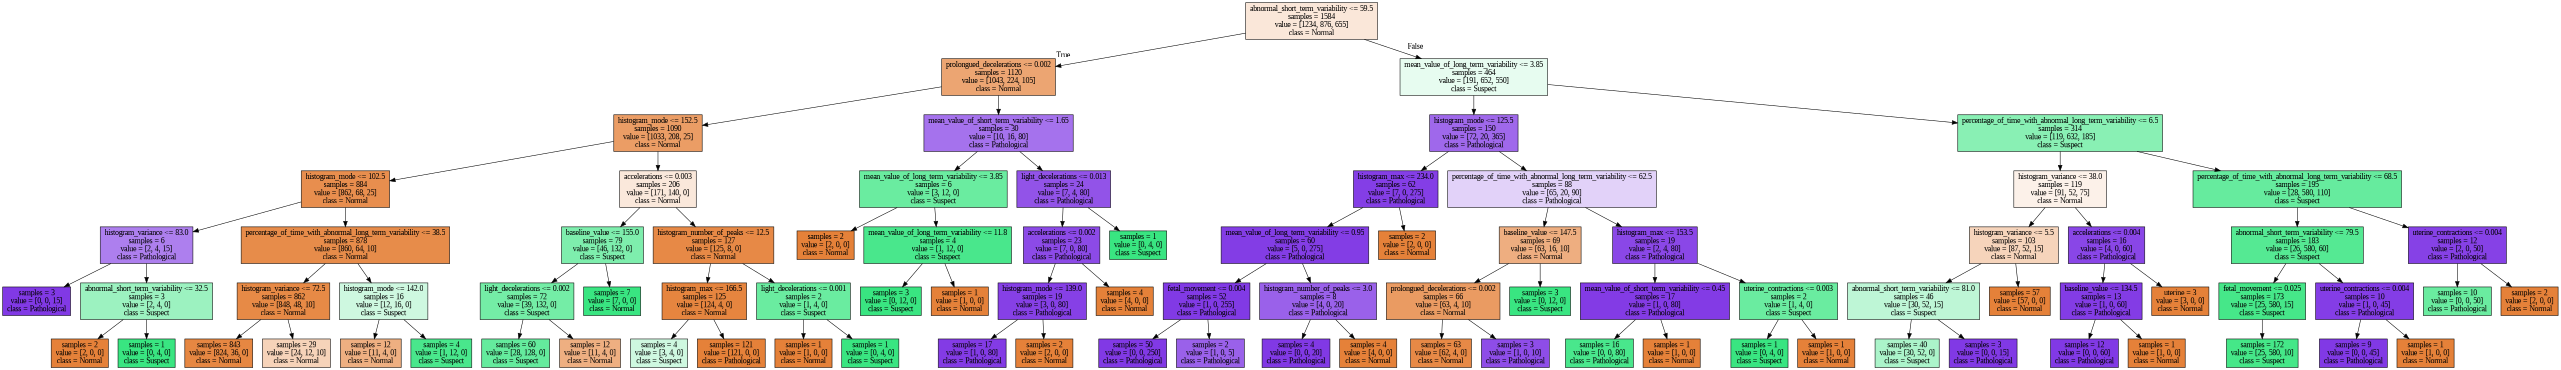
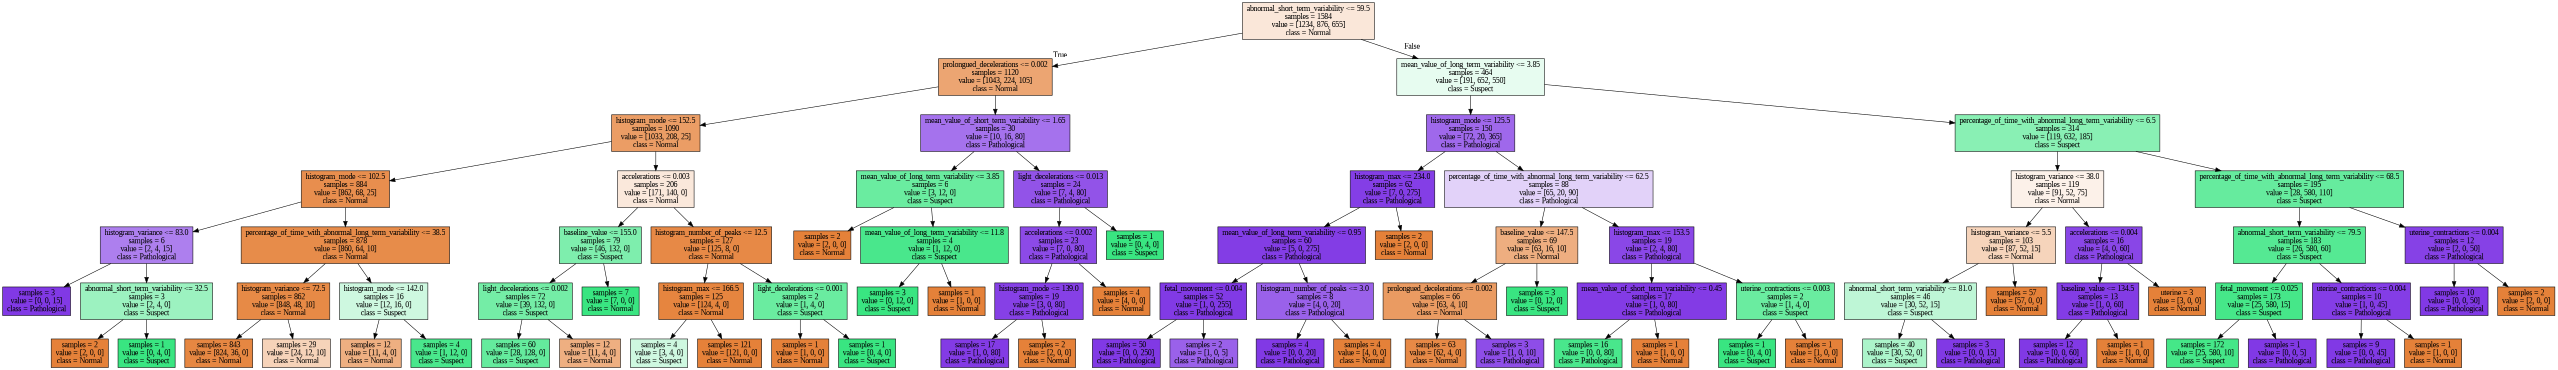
node "samples = 10 value = [0, 0, 50] class = Pathological": fillcolor #6aeca0 -> #8139e5
node "samples = 121 value = [121, 0, 0] class = Pathological": label "samples = 121 value = [121, 0, 0] class = Pathological" -> "samples = 121 value = [121, 0, 0] class = Normal"
node "samples = 1 value = [0, 0, 5] class = Pathological": added
